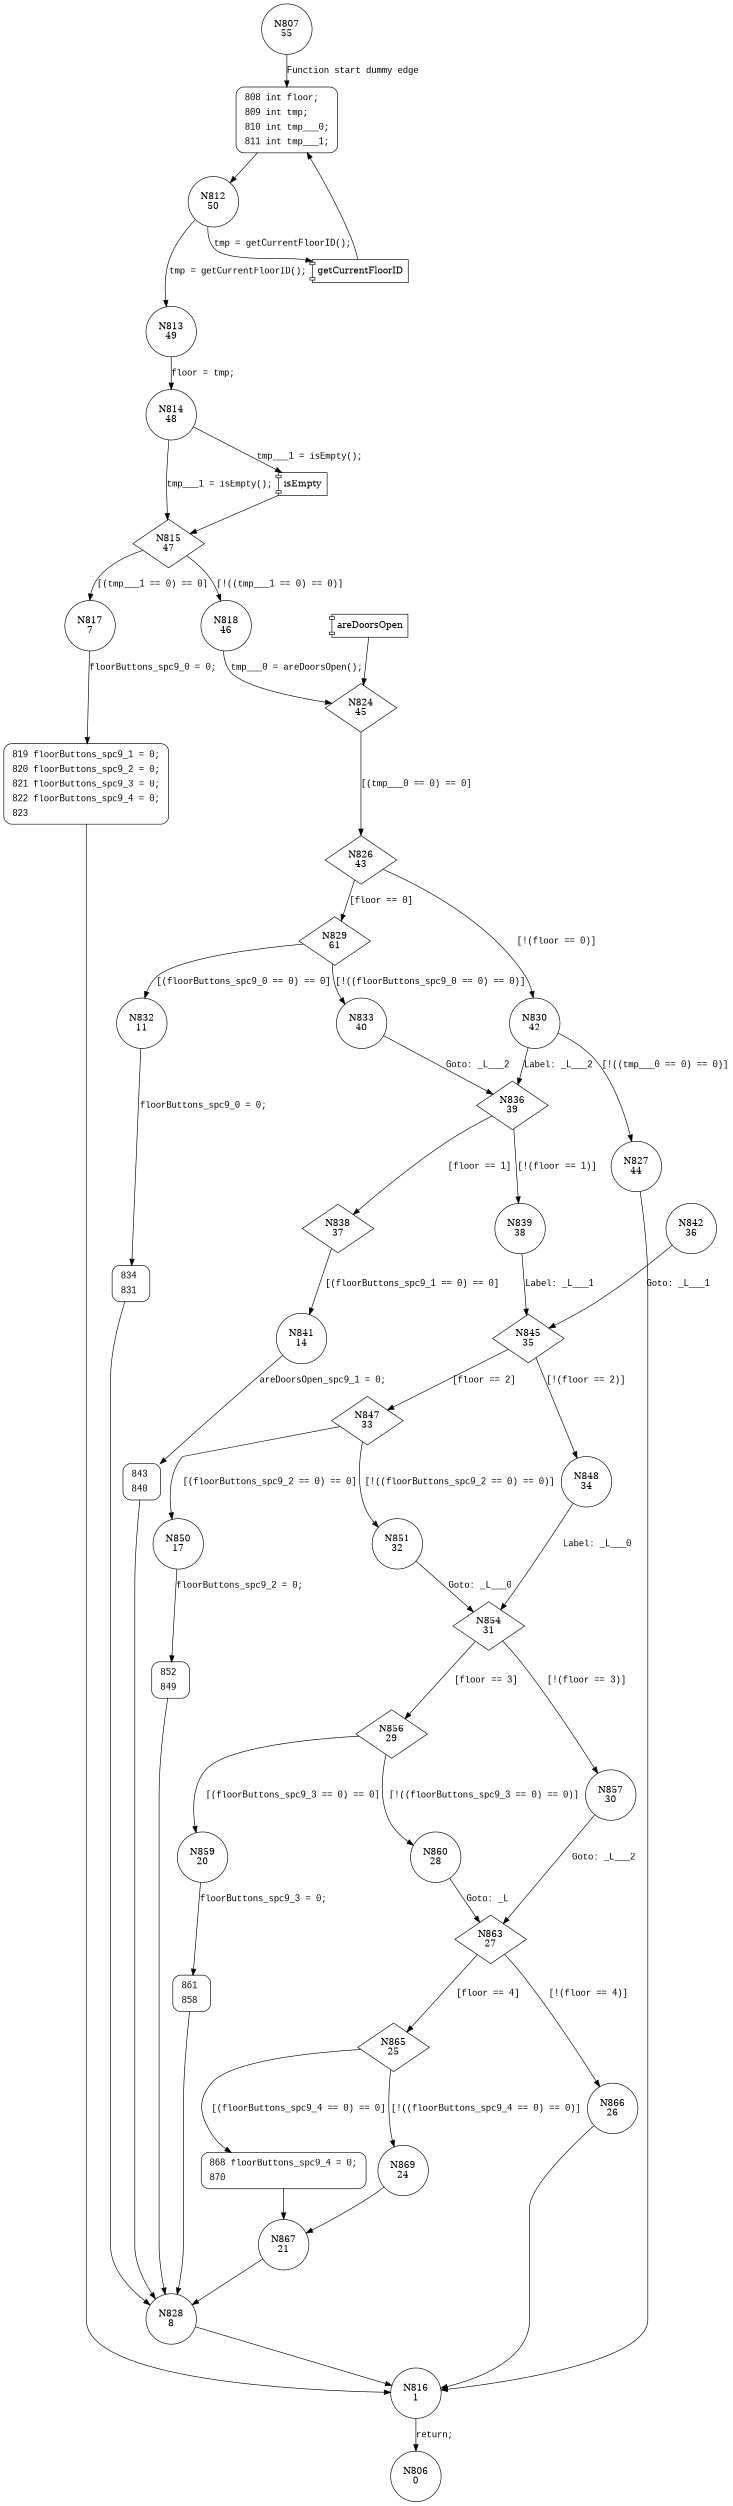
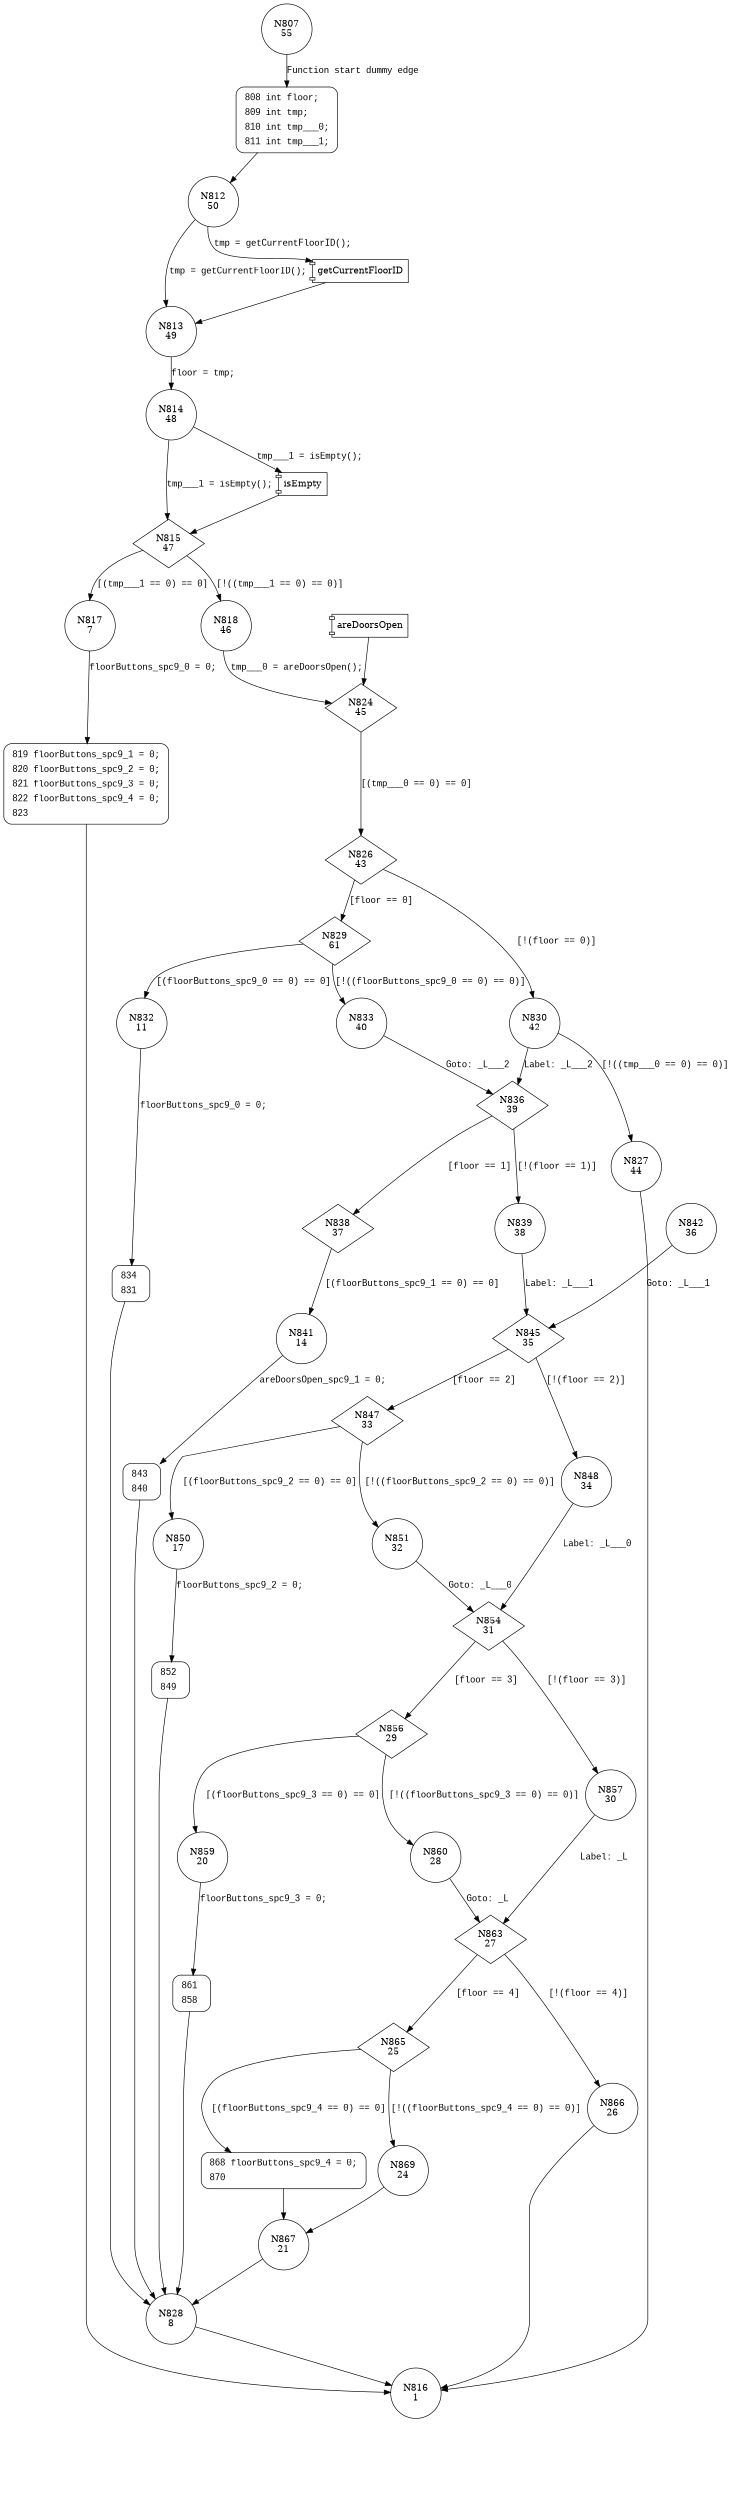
edge "getCurrentFloorID" -> "808": now "getCurrentFloorID" -> "N813 49"
edge "N857 30" -> "N863 27": label "Goto: _L___2" -> "Label: _L"
node "N806 0": removed
